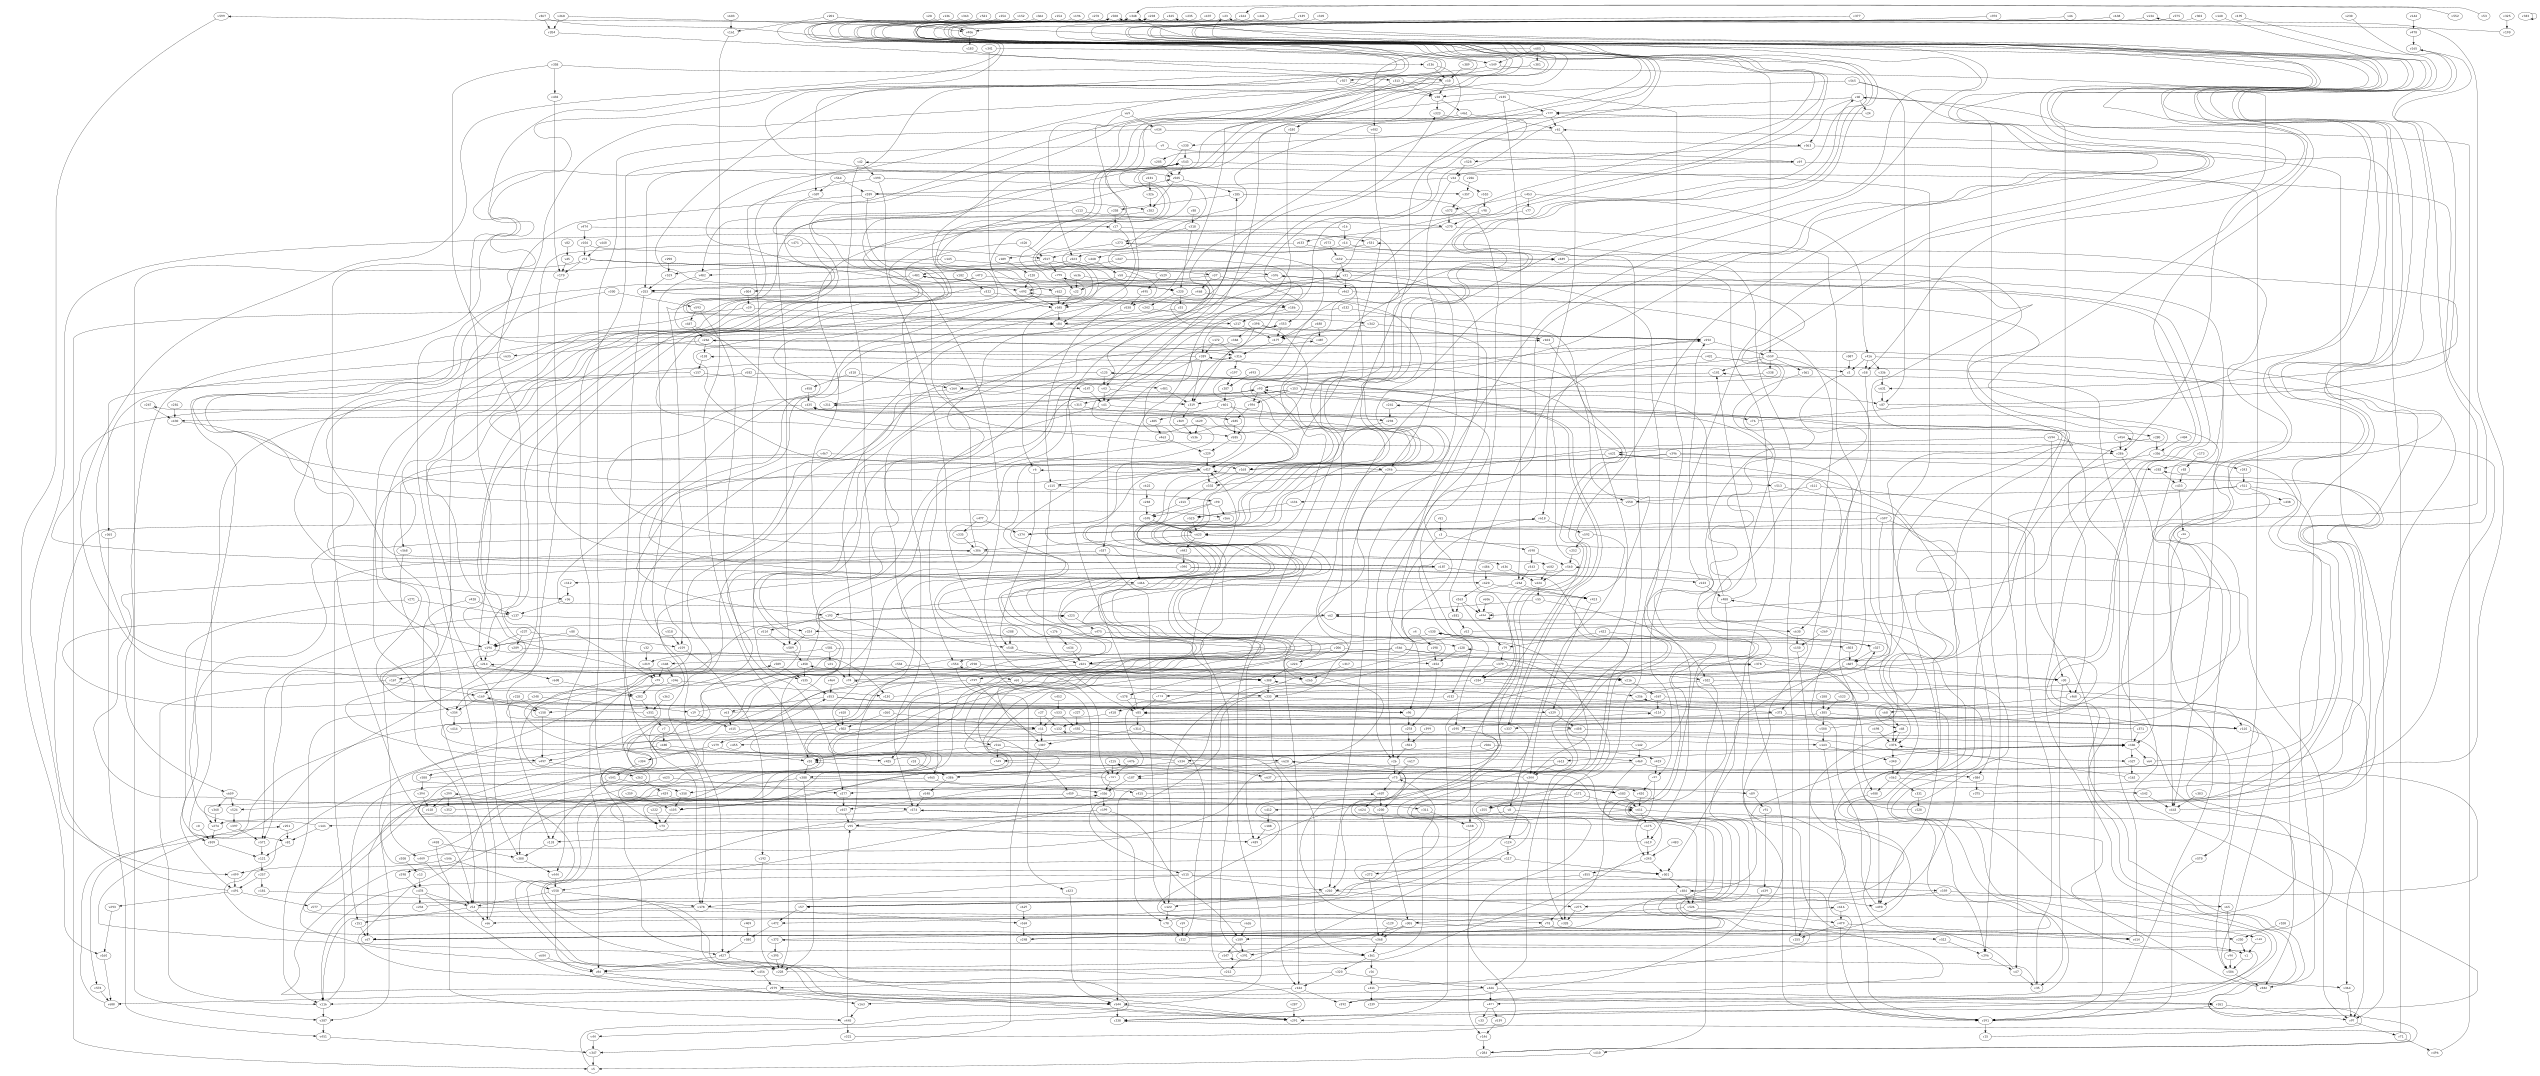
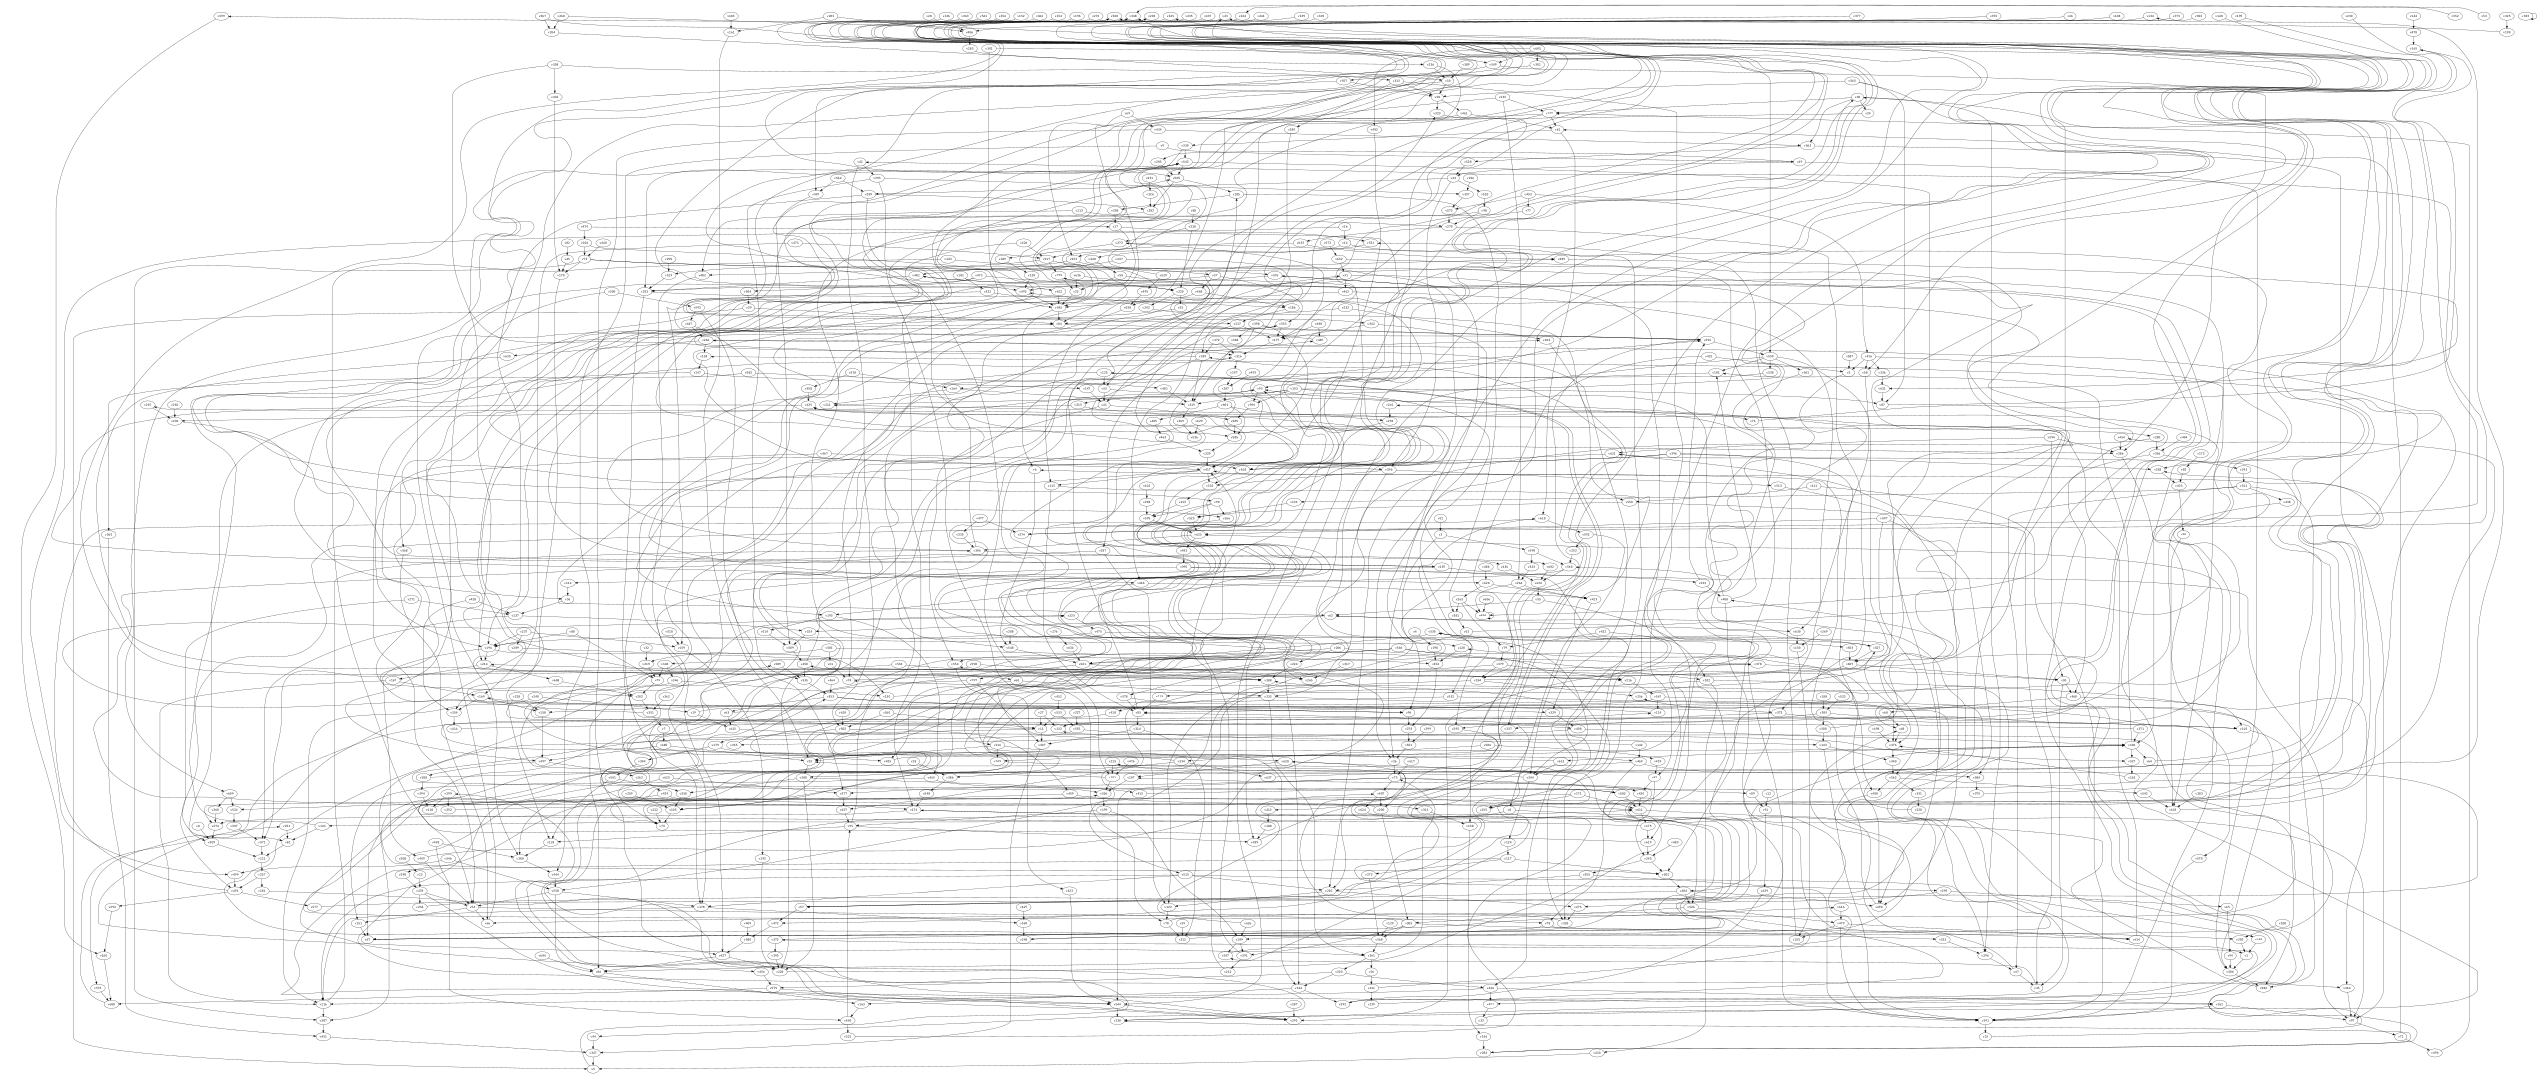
edge "v384" -> "v548": now "v217" -> "v548"
node "v12": added
node "v539": removed
